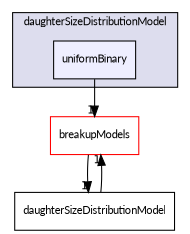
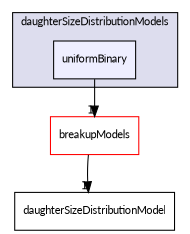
cluster "daughterSizeDistributionModel": label "daughterSizeDistributionModel" -> "daughterSizeDistributionModels"
edge "daughterSizeDistributionModel" -> "breakupModels": removed
